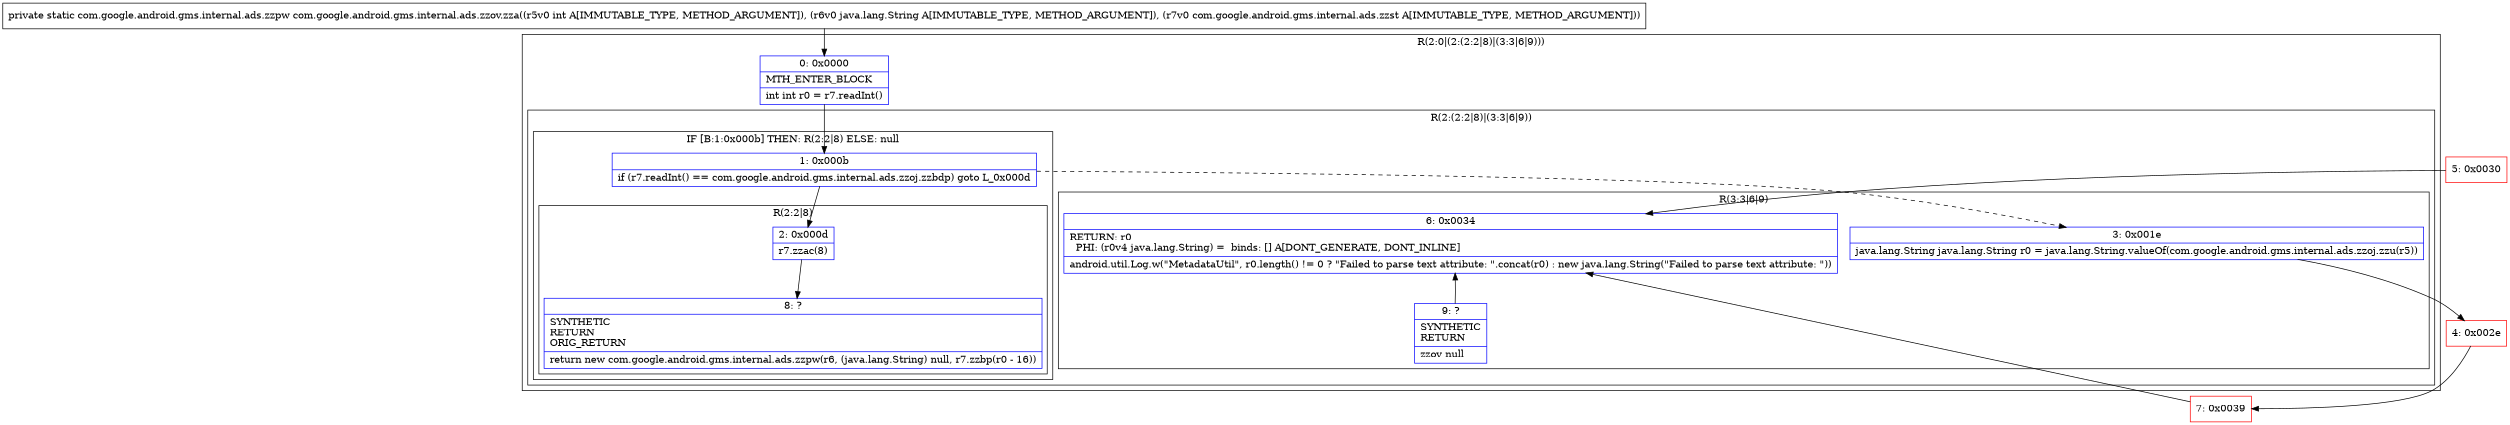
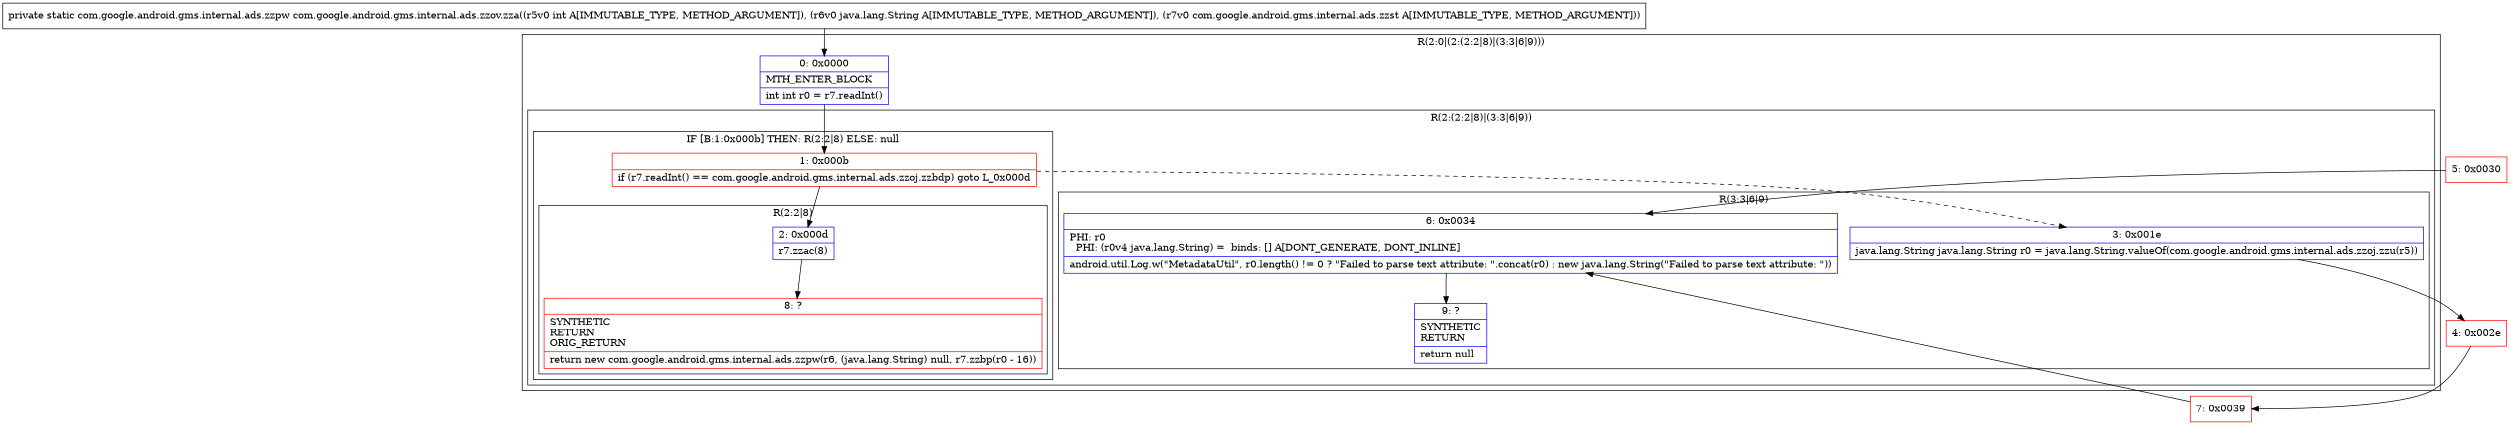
node "1: 0x000b": color blue -> red
node "6: 0x0034": text "RETURN: r0" -> "PHI: r0"
edge "9: ?" -> "6: 0x0034": reversed
node "8: ?": color blue -> red
node "9: ?": text "zzov null" -> "return null"
